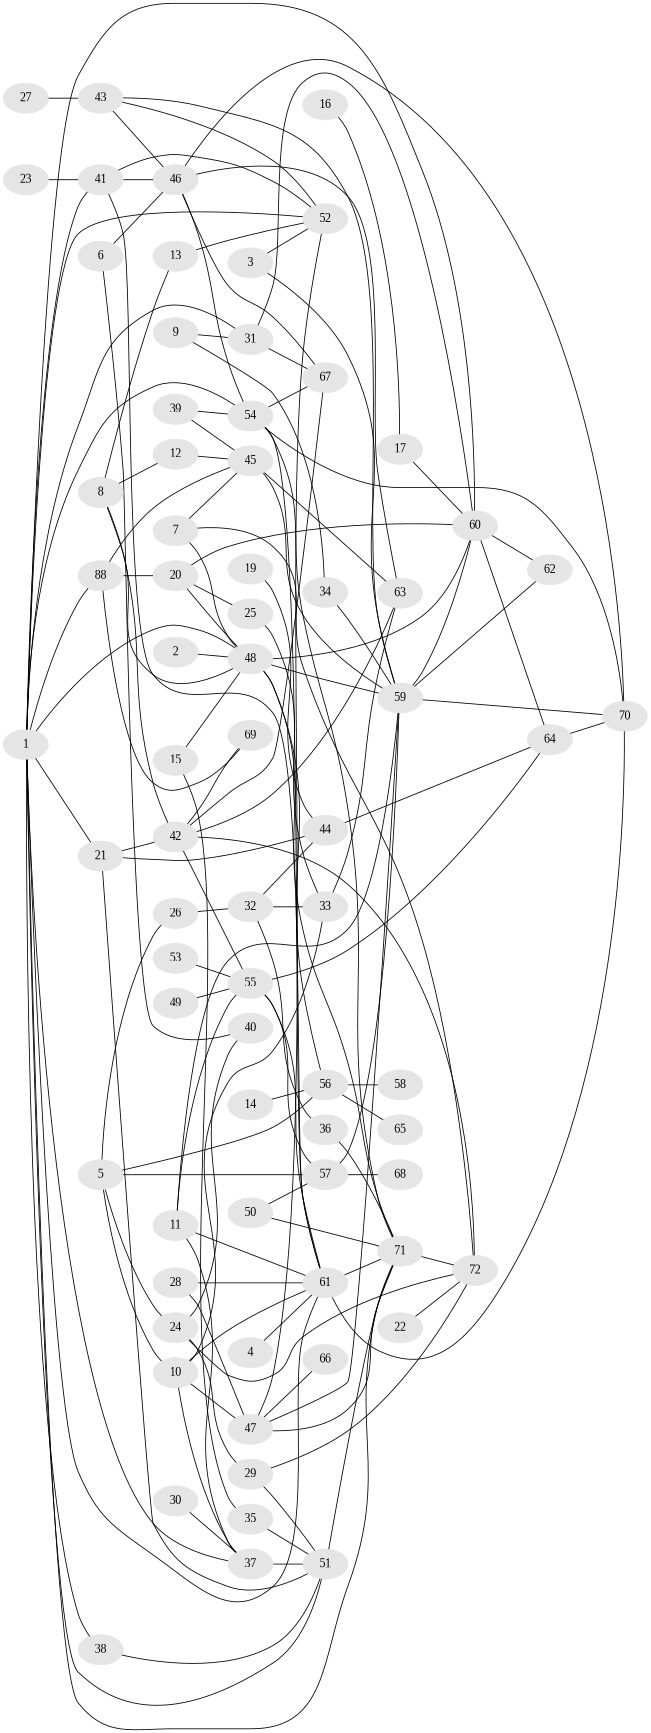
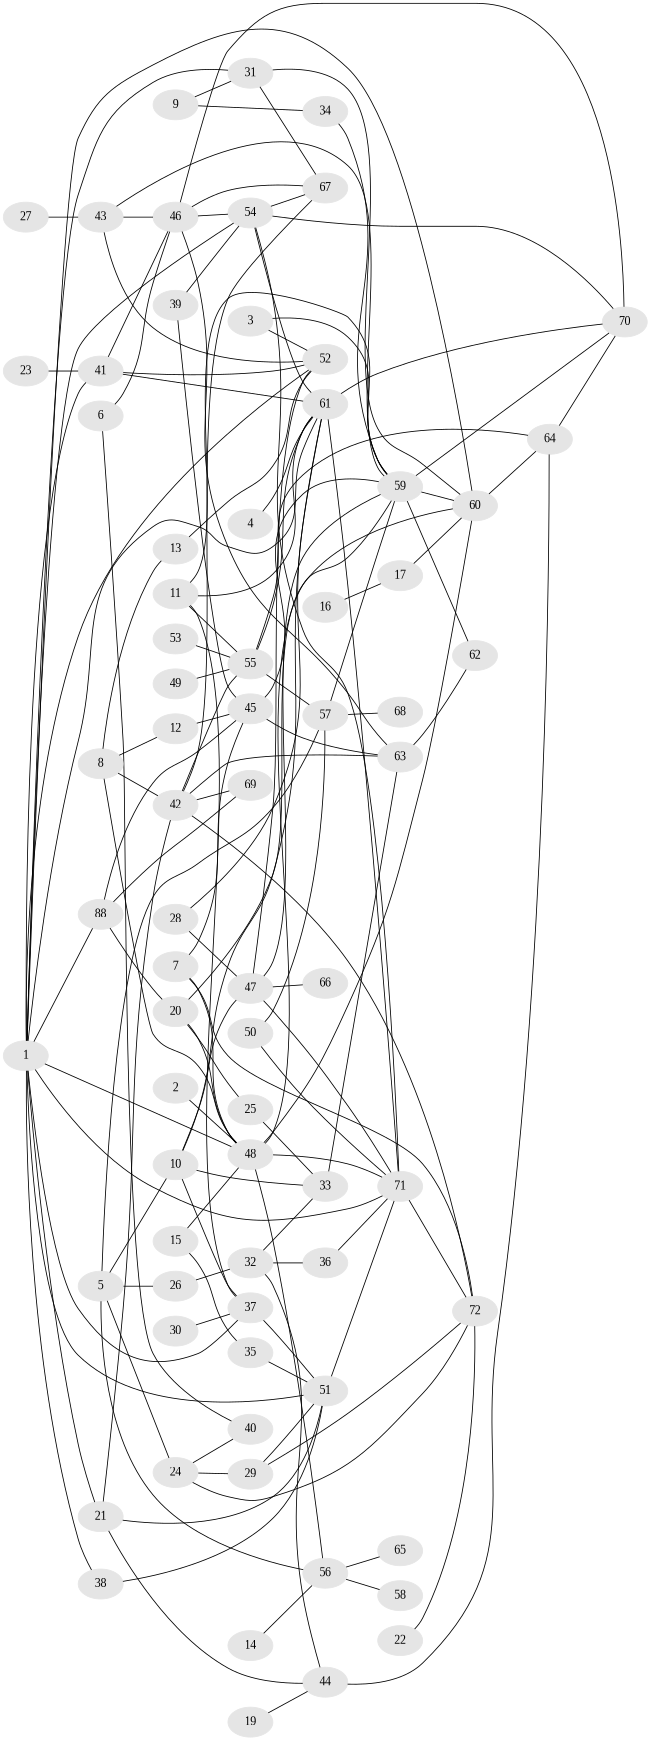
edge "60" -- "62": now "63" -- "62"
